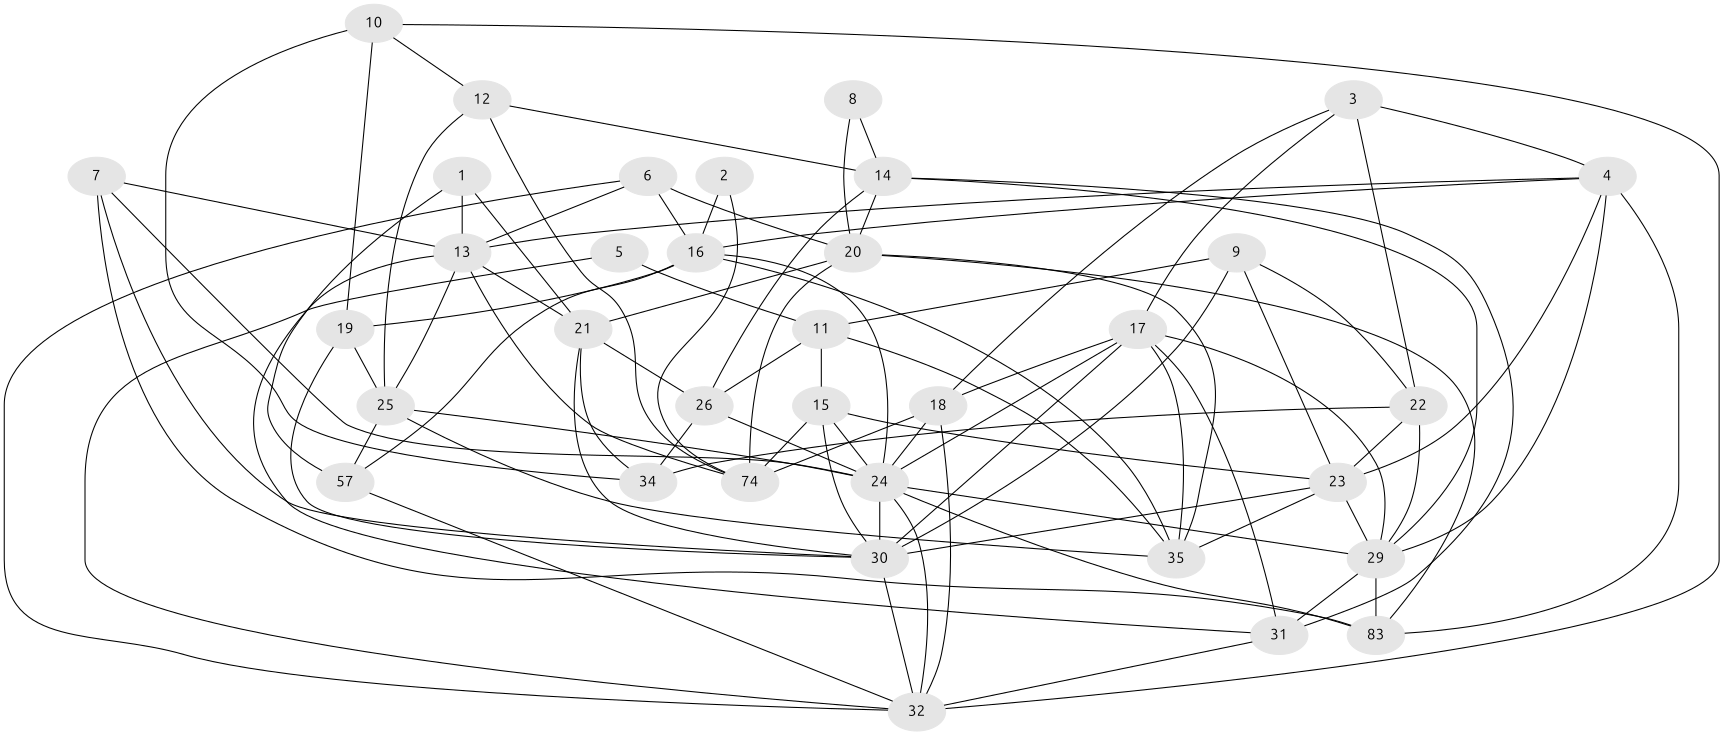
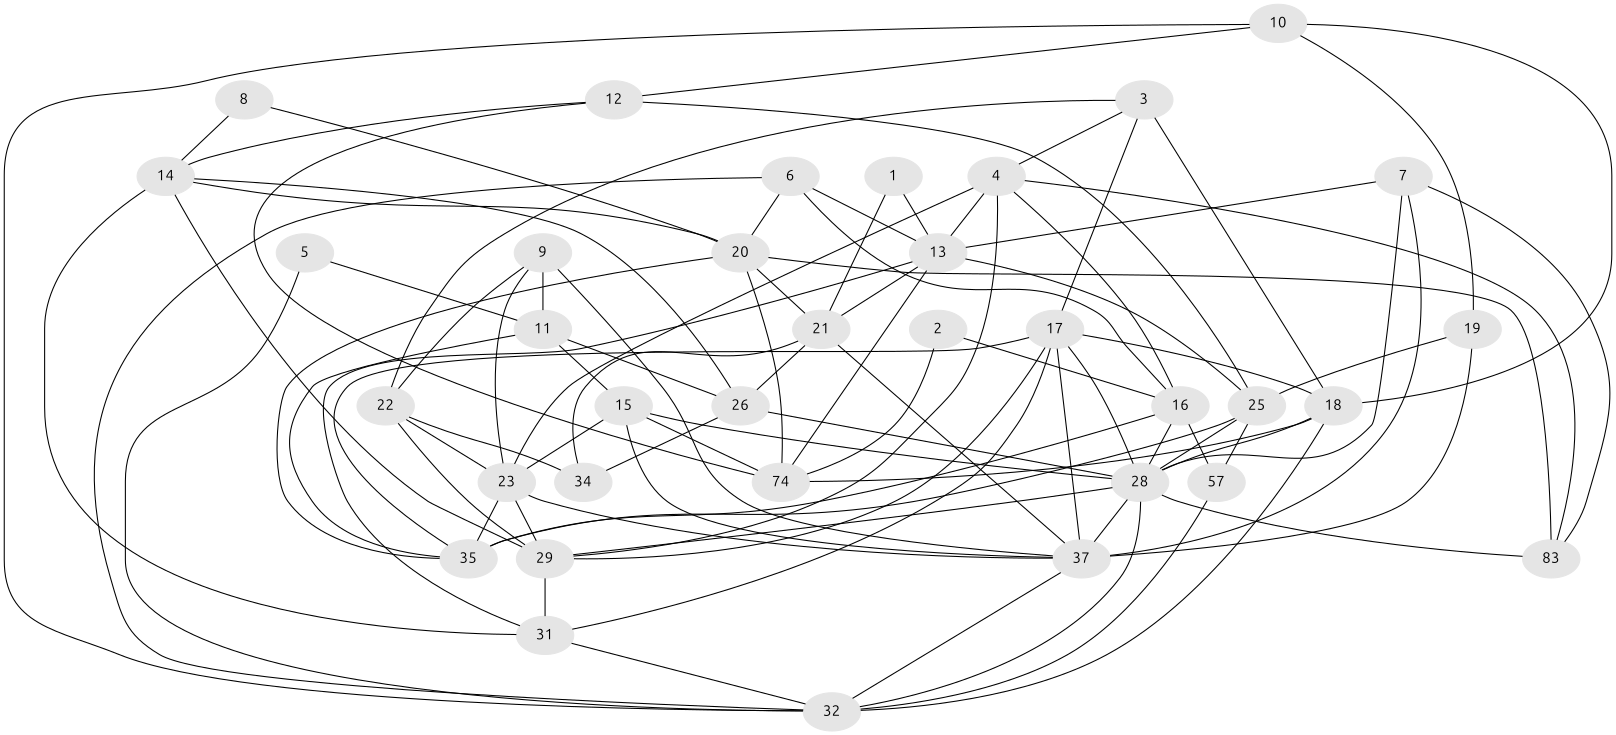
edge "1" -- "57": removed
edge "16" -- "19": removed
edge "10" -- "34": now "10" -- "18"
node "24": label "24" -> "28"
node "30": label "30" -> "37"
edge "29" -- "83": removed
